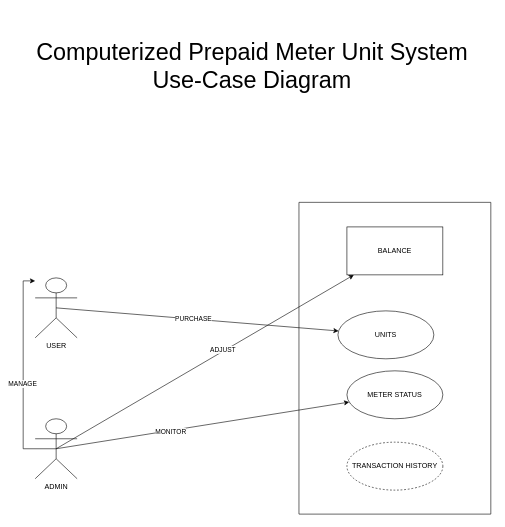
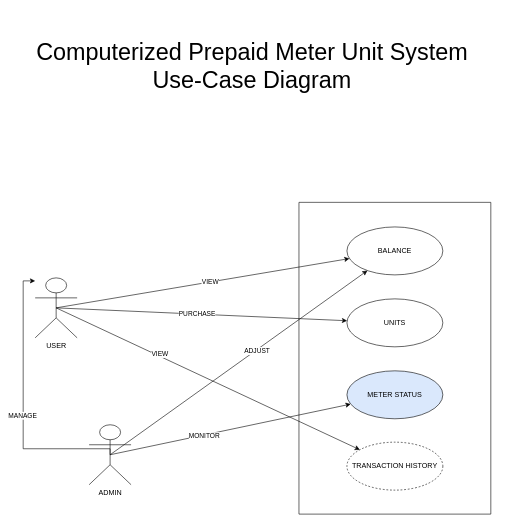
node "BALANCE": shape rectangle -> ellipse
edge "USER" -> "BALANCE": added, label "VIEW"
node "UNITS": moved (386, 335) -> (395, 323)
edge "USER" -> "TRANSACTION HISTORY": added, label "VIEW"
node "METER STATUS": fillcolor #ffffff -> #dae8fc
node "ADMIN": moved (56, 449) -> (110, 455)
